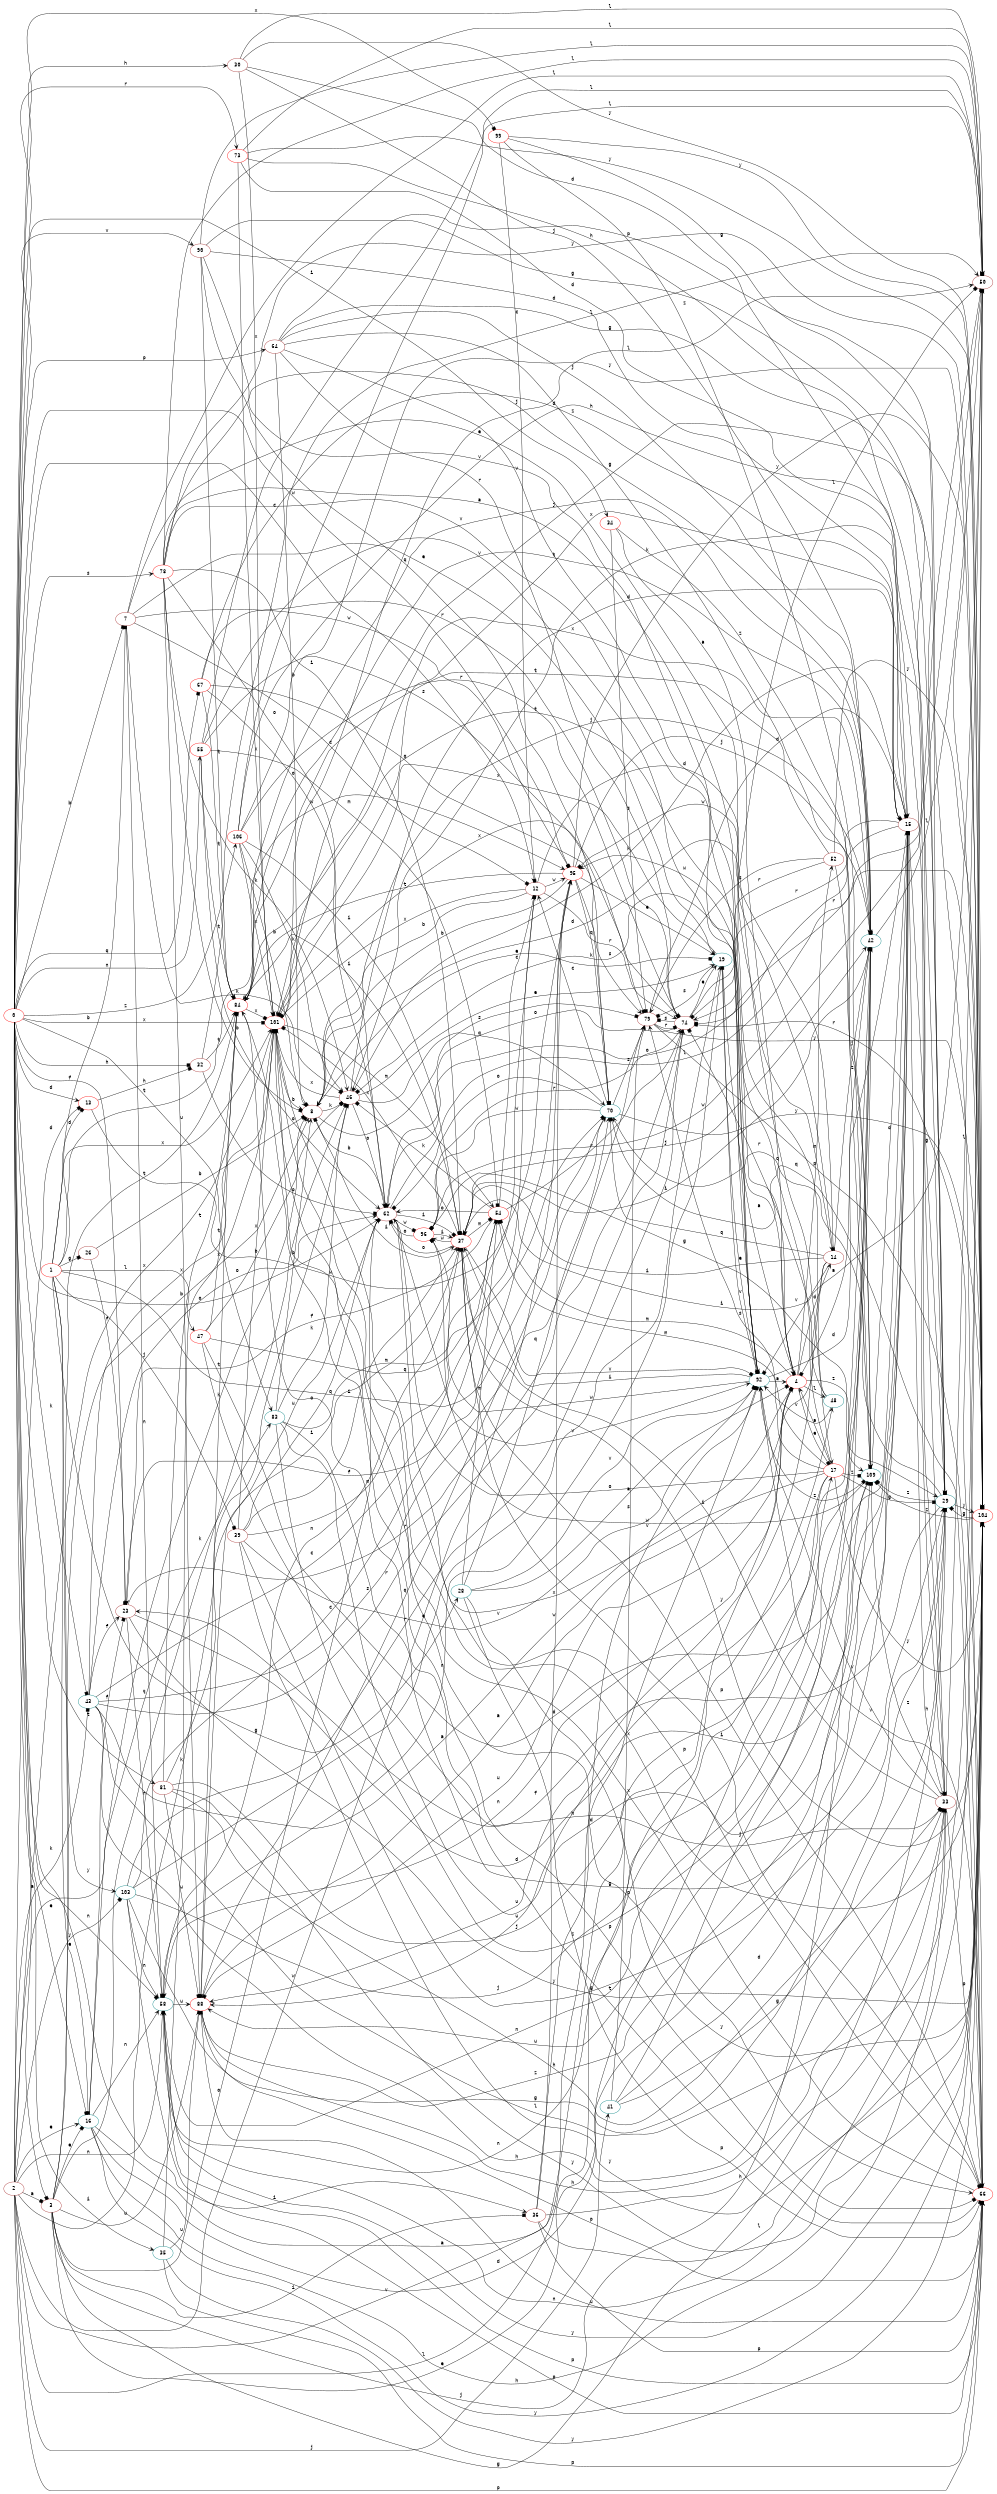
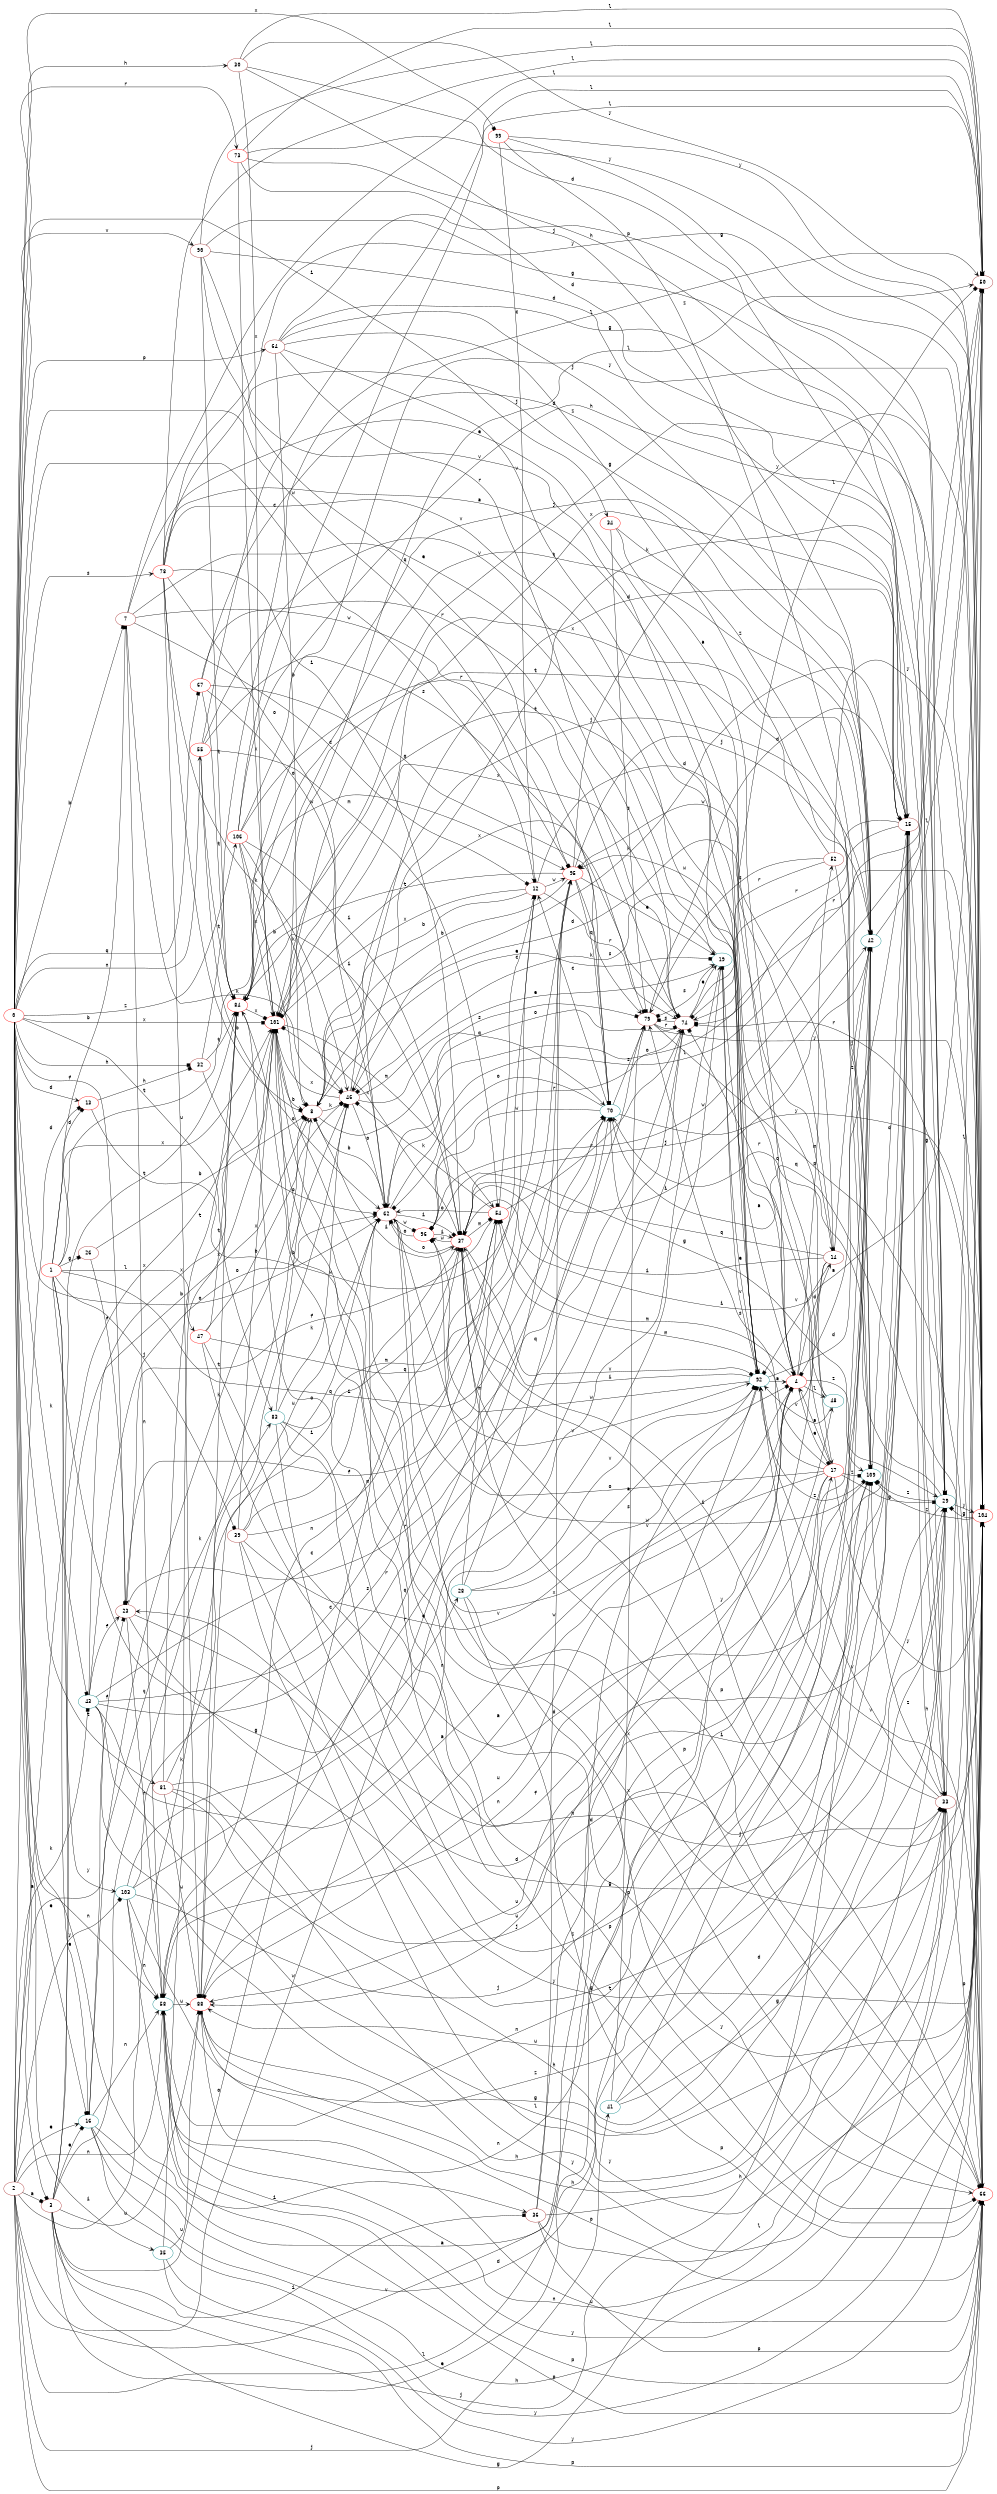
edge "34" -> "109": arrowhead vee -> box
